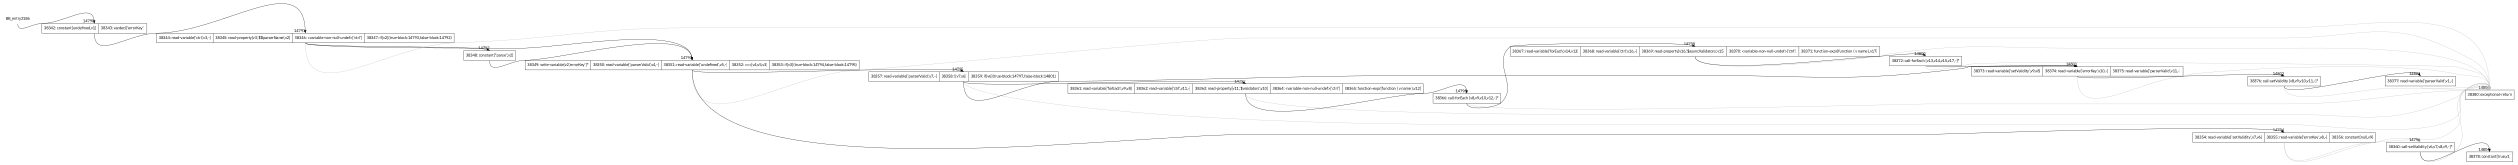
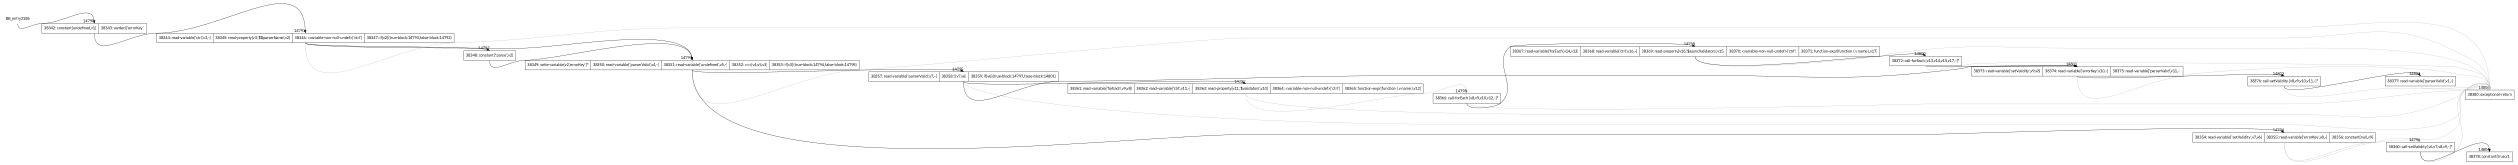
edge "38361: read-variable['forEach',v9,v8]" -> "38366: call-forEach [v8,v9,v10,v12,-]*": color black -> gray
